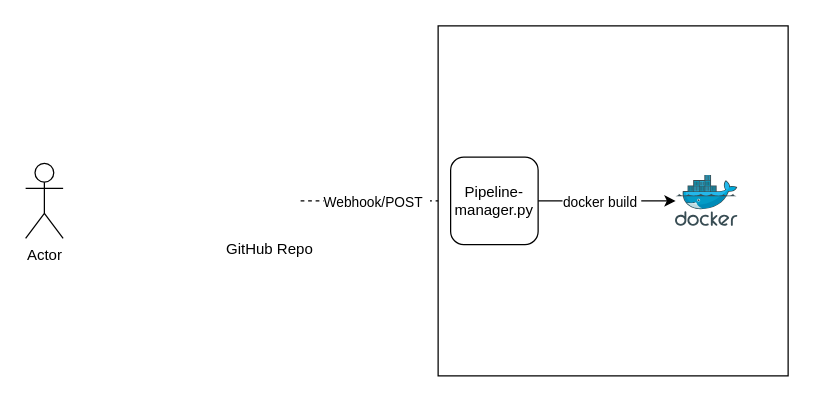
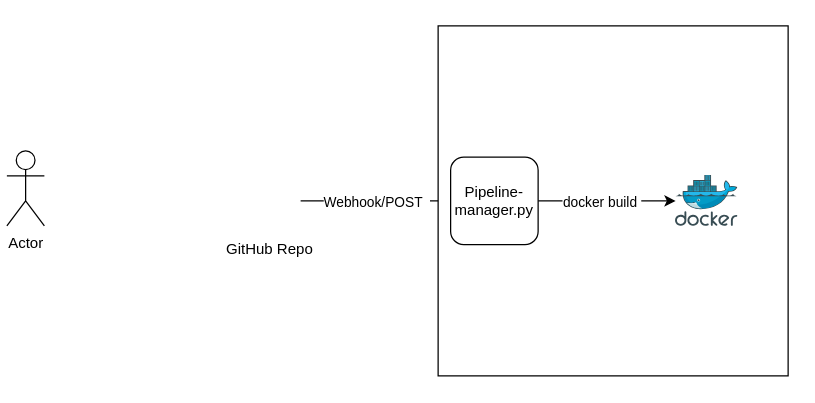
node "Actor": moved (44, 201) -> (26, 188)
edge "GitHub Repo" -> "Pipeline-manager.py": style dashed -> solid
